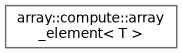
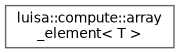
node "array::compute::array _element< T >": label "array::compute::array _element< T >" -> "luisa::compute::array _element< T >"
